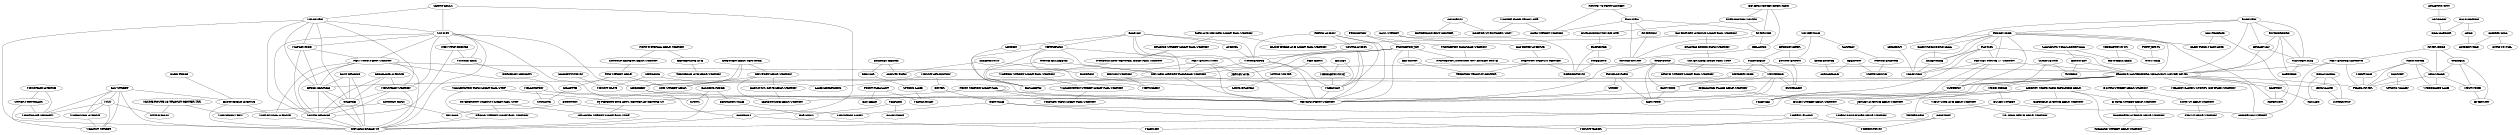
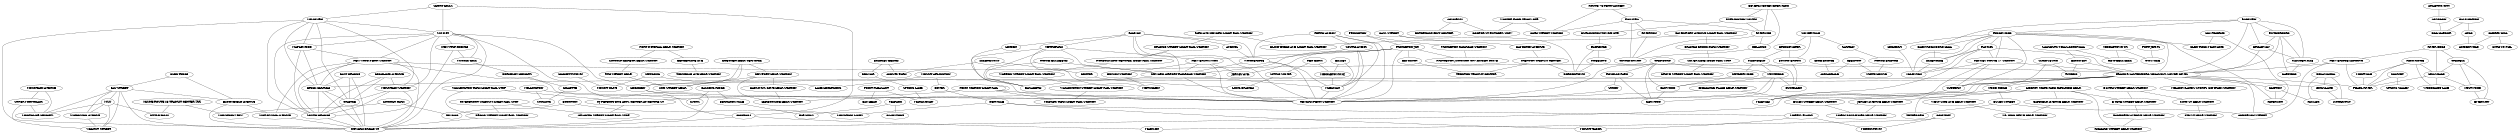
node "ELBERON": label "ELBERON" -> "CENTER"
edge "GLEN RIDGE" -- "BAY STREET": added
edge "9TH STREET HBLR" -- "GILLETTE": now "BERKELEY HEIGHTS" -- "GILLETTE"
